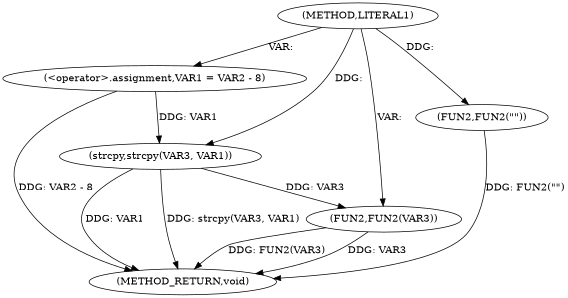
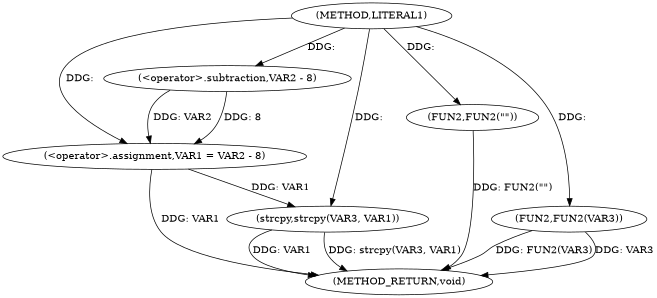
edge "(METHOD,LITERAL1)" -> "(<operator>.assignment,VAR1 = VAR2 - 8)": label "VAR: " -> "DDG: "
node "(<operator>.subtraction,VAR2 - 8)": added
edge "(METHOD,LITERAL1)" -> "(FUN2,FUN2(VAR3))": label "VAR: " -> "DDG: "
edge "(strcpy,strcpy(VAR3, VAR1))" -> "(FUN2,FUN2(VAR3))": removed, label "DDG: VAR3"
edge "(<operator>.assignment,VAR1 = VAR2 - 8)" -> "(METHOD_RETURN,void)": label "DDG: VAR2 - 8" -> "DDG: VAR1"
